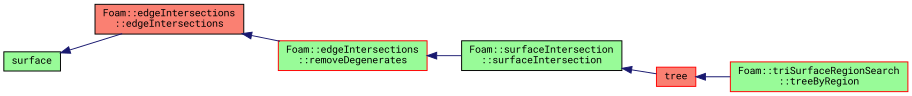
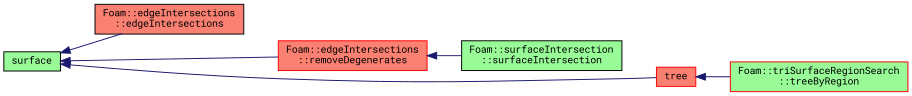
edge "Foam::edgeIntersections ::removeDegenerates" -> "Foam::edgeIntersections ::edgeIntersections": now "Foam::edgeIntersections ::removeDegenerates" -> "surface"
node "Foam::edgeIntersections ::removeDegenerates": fillcolor palegreen -> salmon
edge "tree" -> "Foam::surfaceIntersection ::surfaceIntersection": now "tree" -> "surface"
